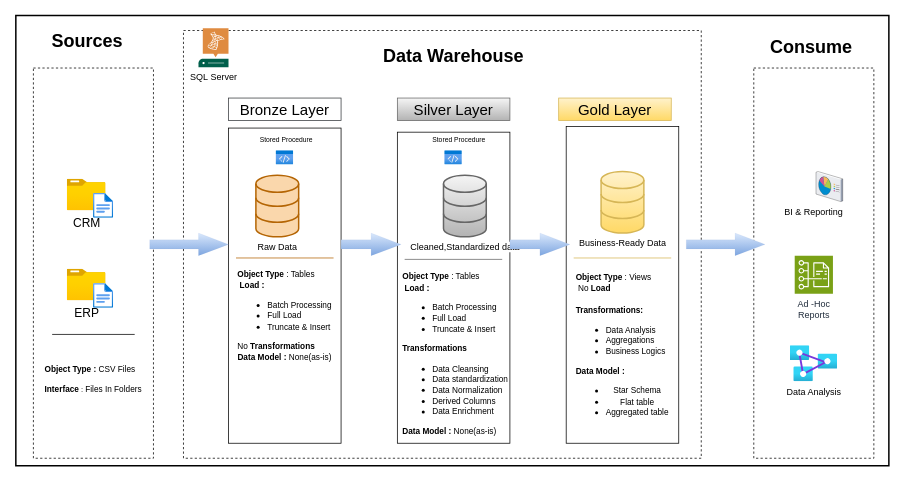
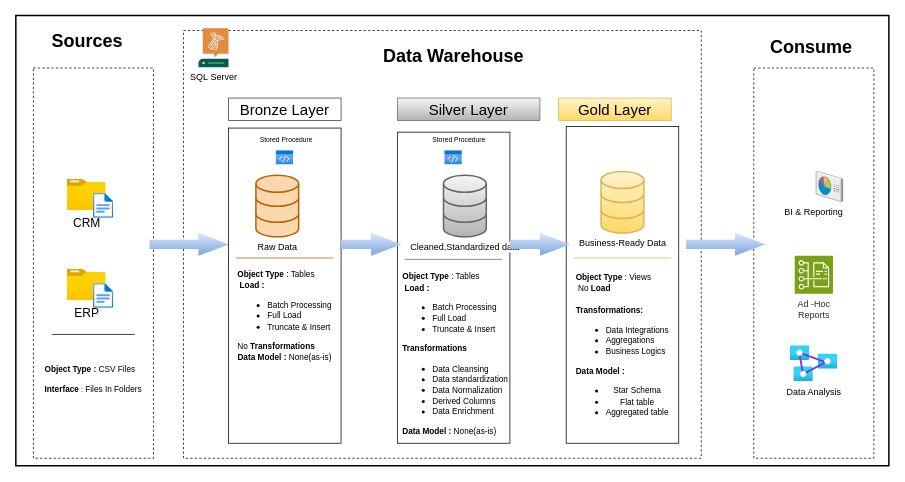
node "Silver Layer": size 113x23 -> 143x23
node "Object Type : Views No Load Transformations: Data Analysis Aggregations Business Logics Data Model : Star Schema Flat table Aggregated table": label "Object Type : Views No Load Transformations: Data Analysis Aggregations Business Logics Data Model : Star Schema Flat table Aggregated table" -> "Object Type : Views No Load Transformations: Data Integrations Aggregations Business Logics Data Model : Star Schema Flat table Aggregated table"
